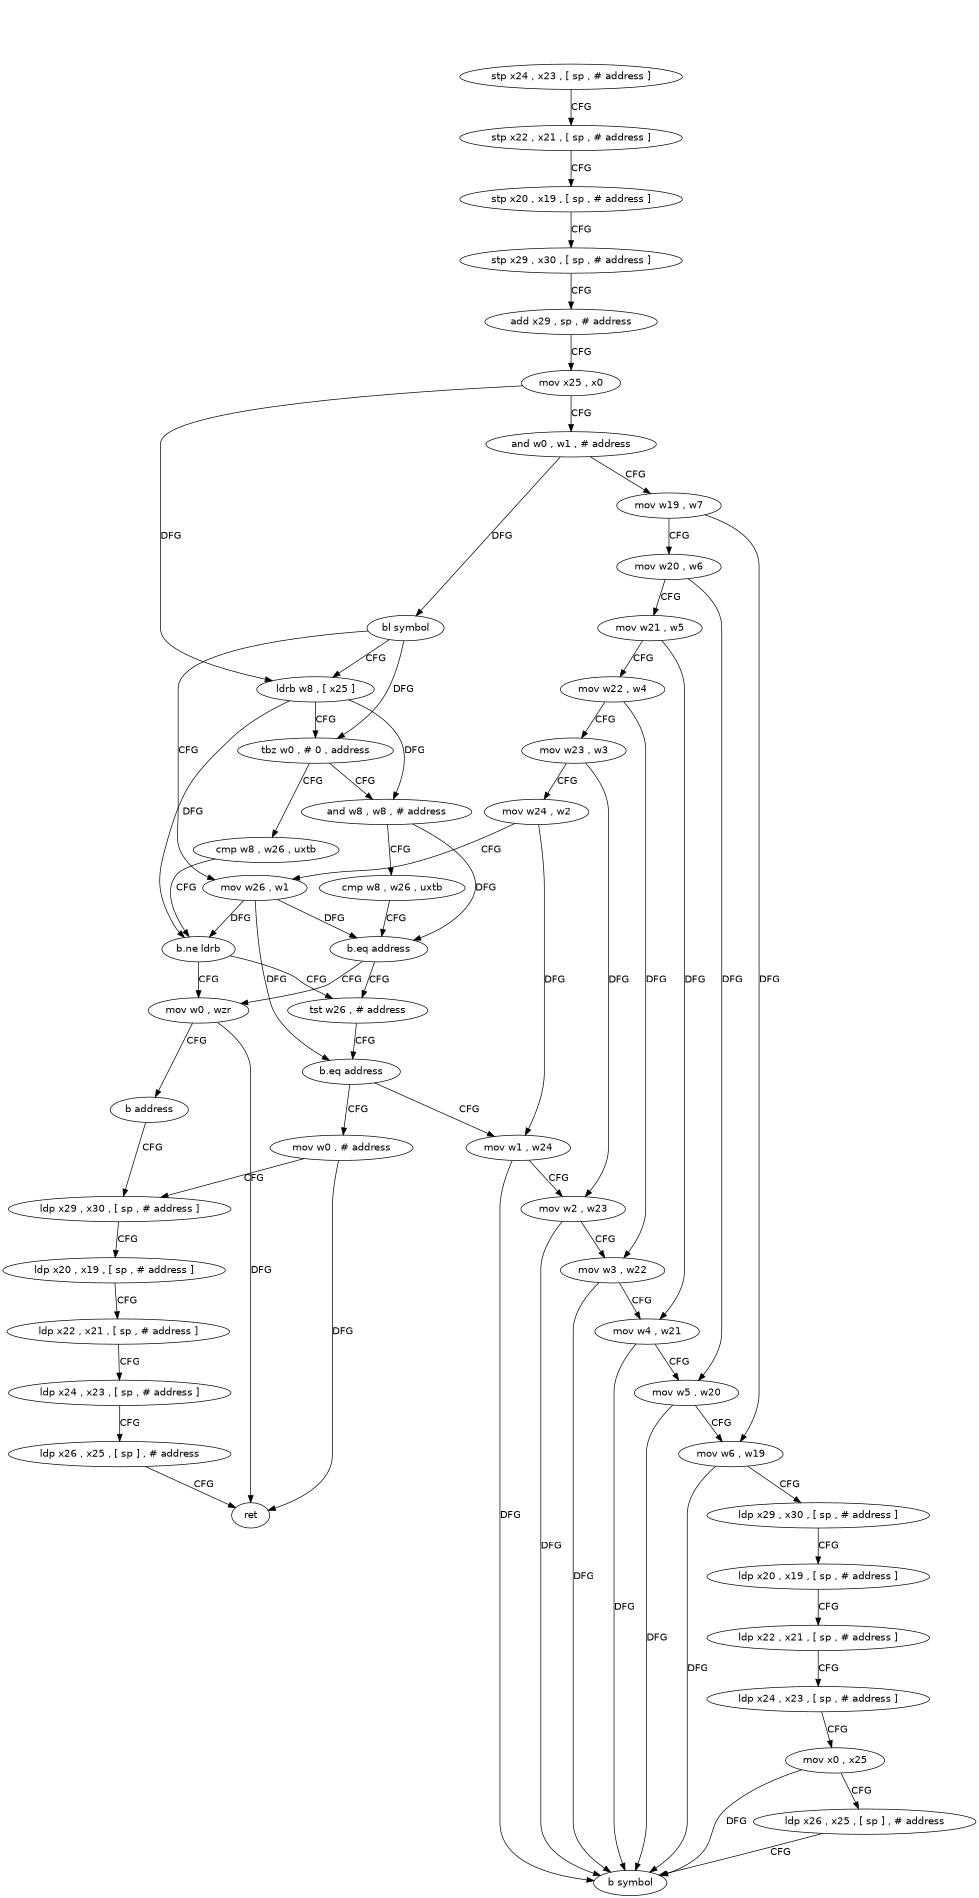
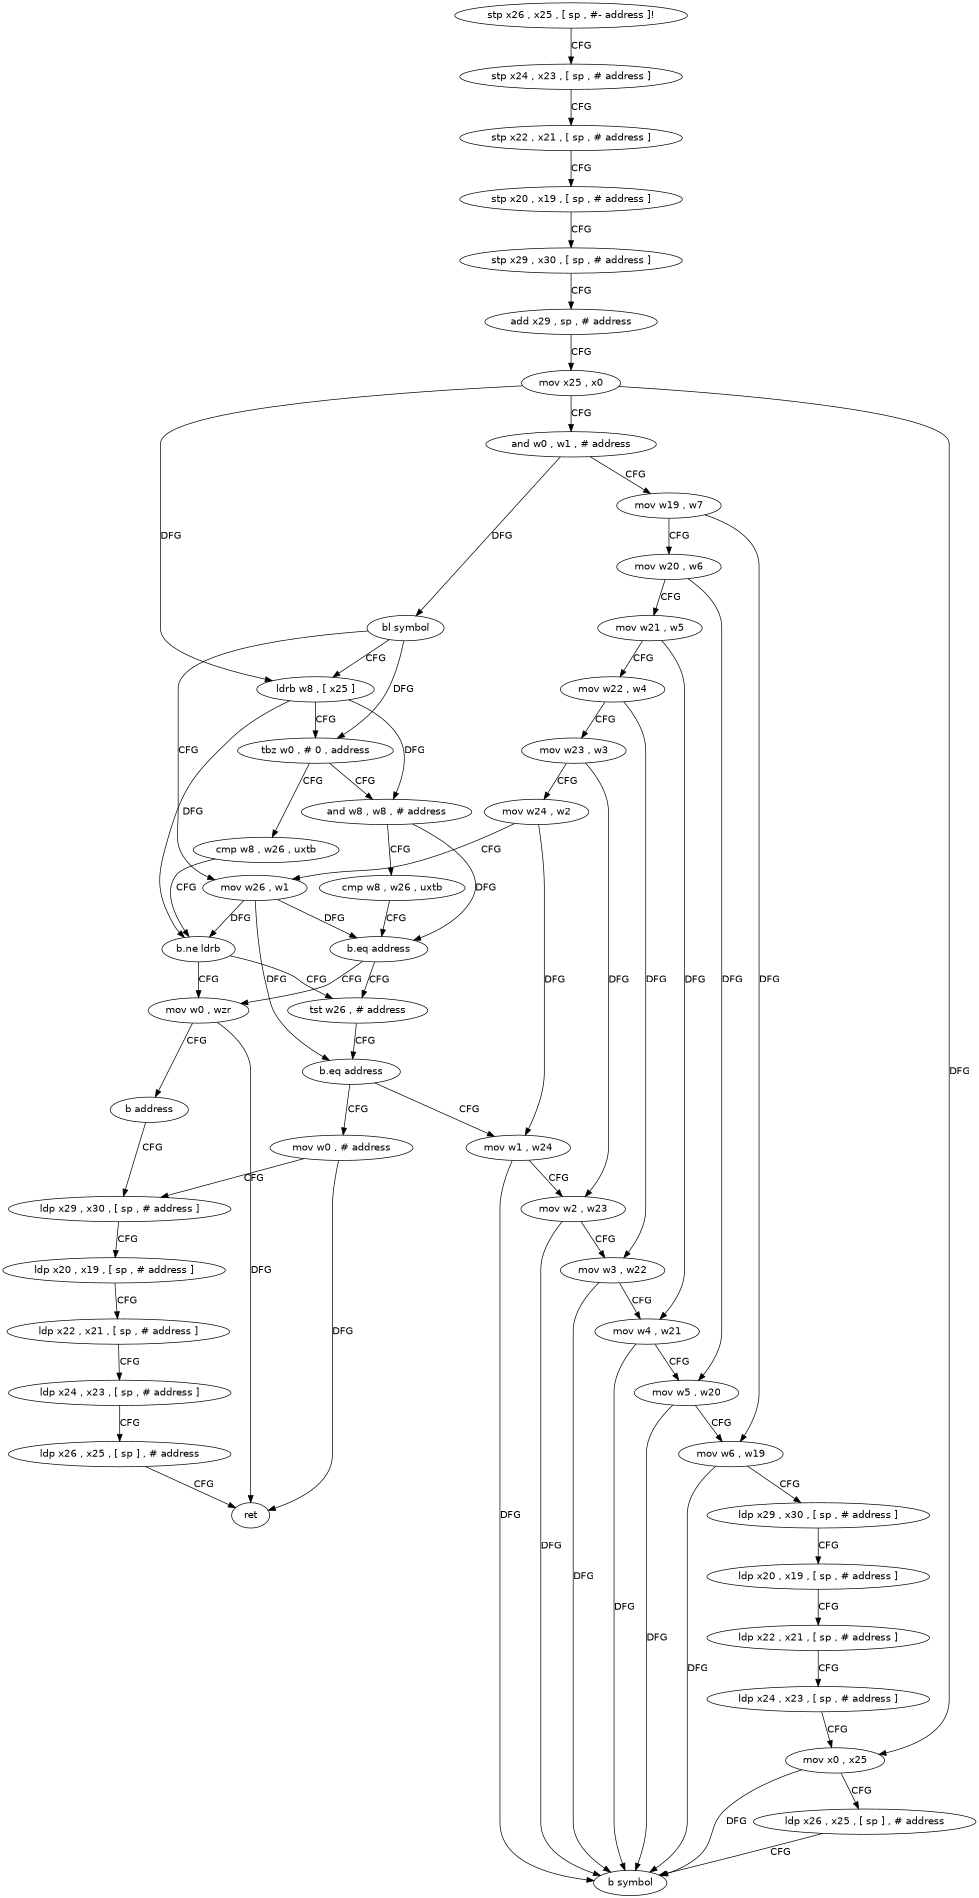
node "stp x26 , x25 , [ sp , #- address ]!": added
edge "mov x25 , x0" -> "mov x0 , x25": added, label "DFG"
